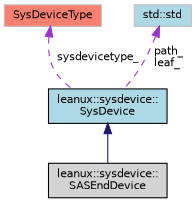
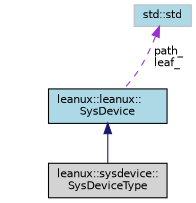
node "SysDeviceType": removed
node "leanux::sysdevice:: SysDevice": label "leanux::sysdevice:: SysDevice" -> "leanux::leanux:: SysDevice"
node "leanux::sysdevice:: SASEndDevice": label "leanux::sysdevice:: SASEndDevice" -> "leanux::sysdevice:: SysDeviceType"
